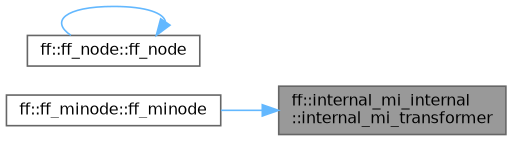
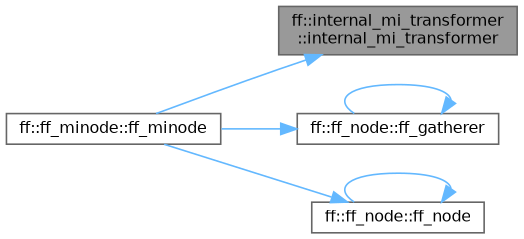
node "ff::internal_mi_internal ::internal_mi_transformer": label "ff::internal_mi_internal ::internal_mi_transformer" -> "ff::internal_mi_transformer ::internal_mi_transformer"
node "ff::ff_node::ff_gatherer": added
edge "ff::ff_minode::ff_minode" -> "ff::ff_node::ff_node": added
